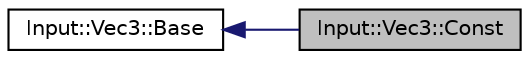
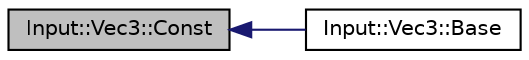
edge "Input::Vec3::Const" -> "Input::Vec3::Base": reversed
